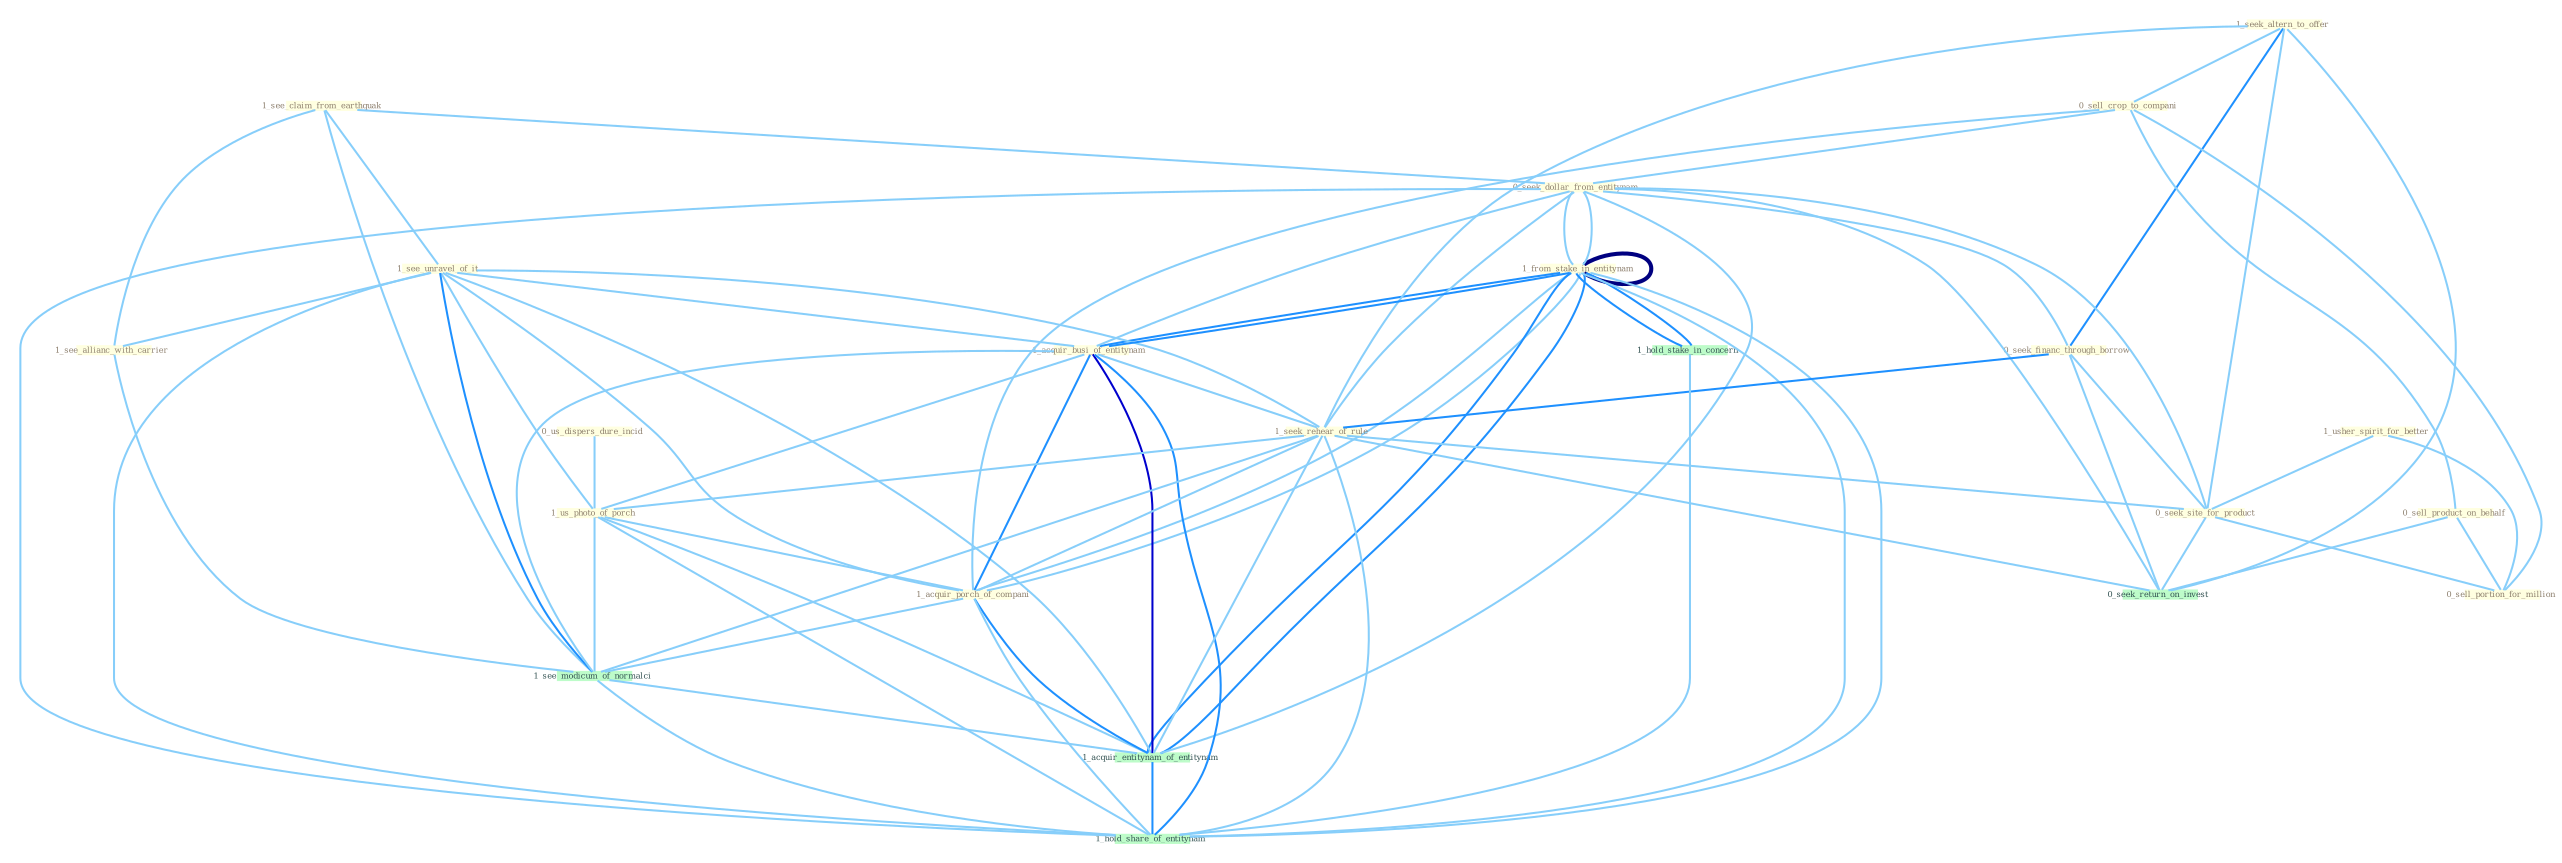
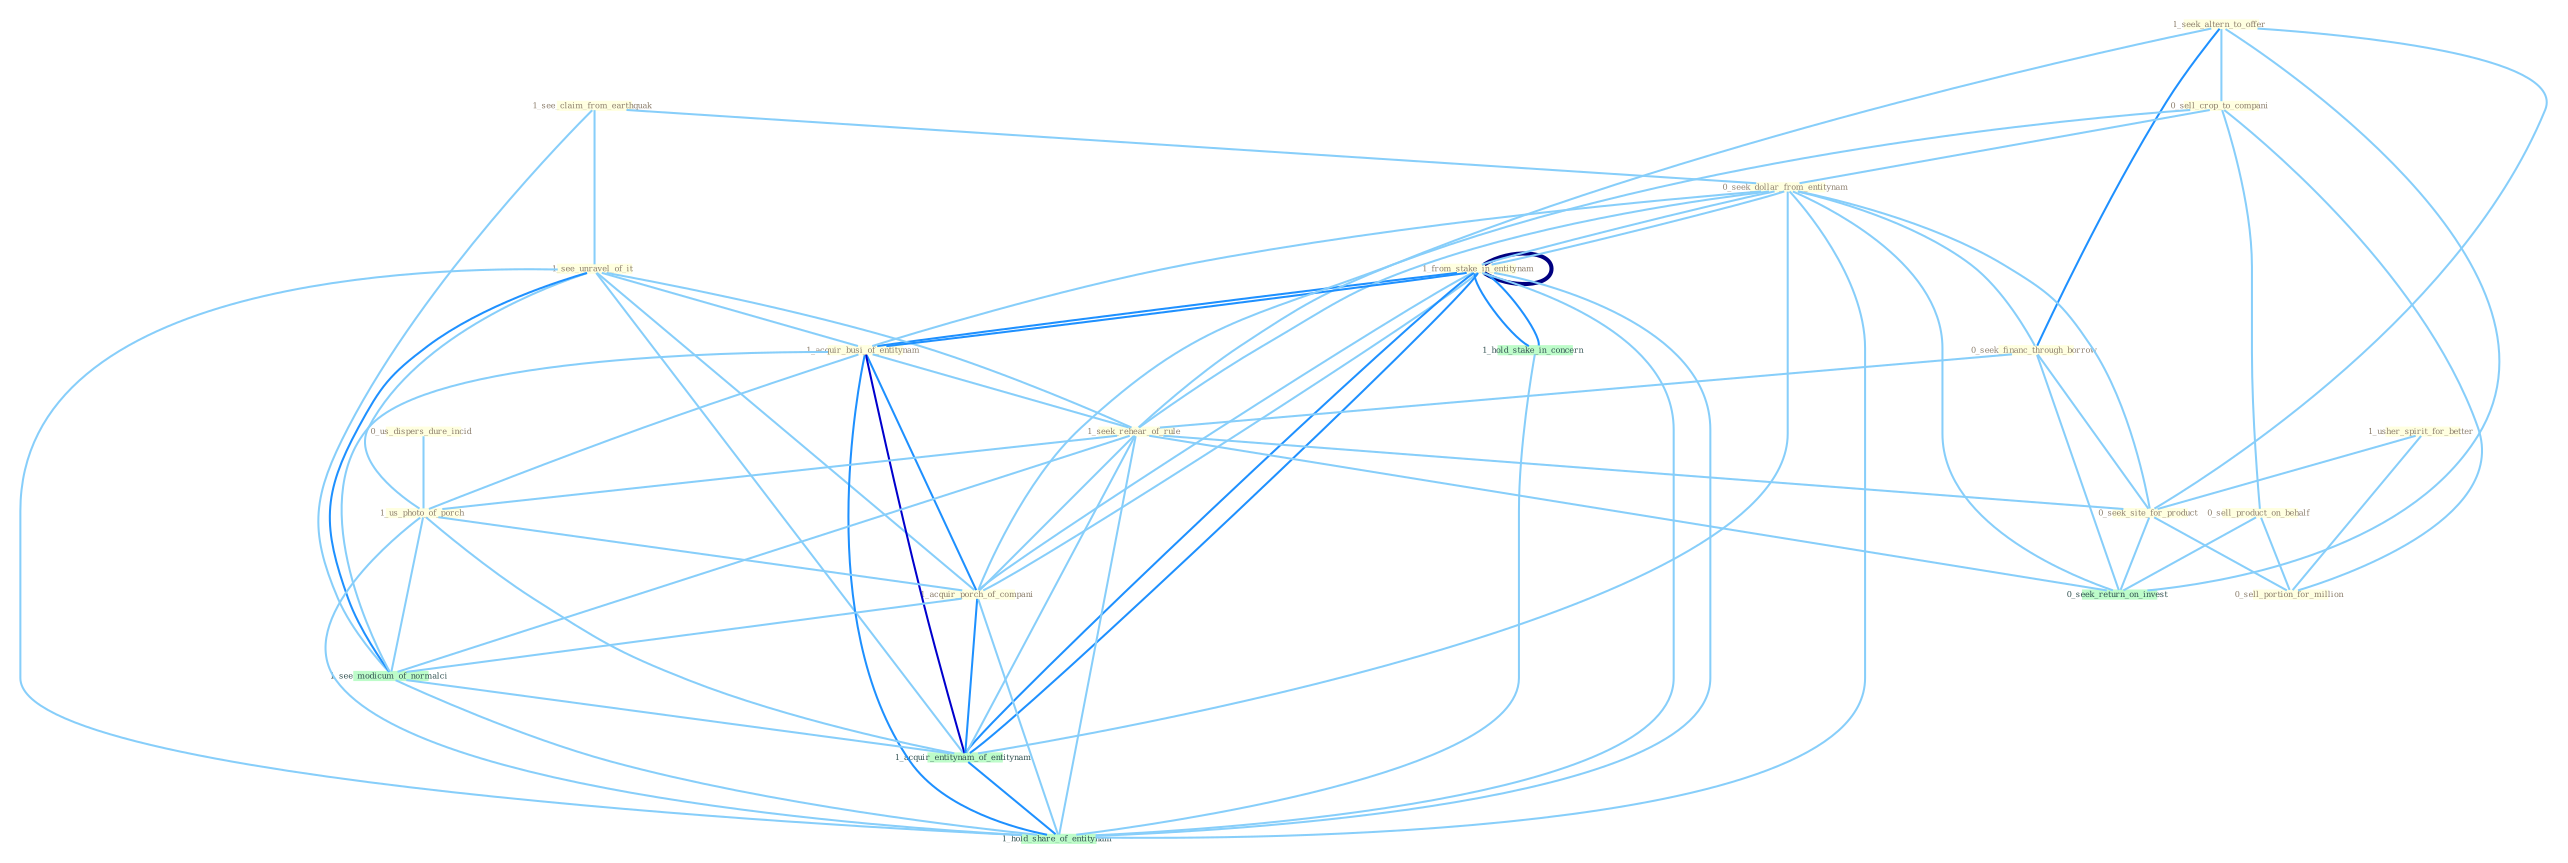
node "1_see_allianc_with_carrier": removed
edge "0_seek_financ_through_borrow" -- "1_seek_rehear_of_rule": color #1e90ff -> #87cefa
